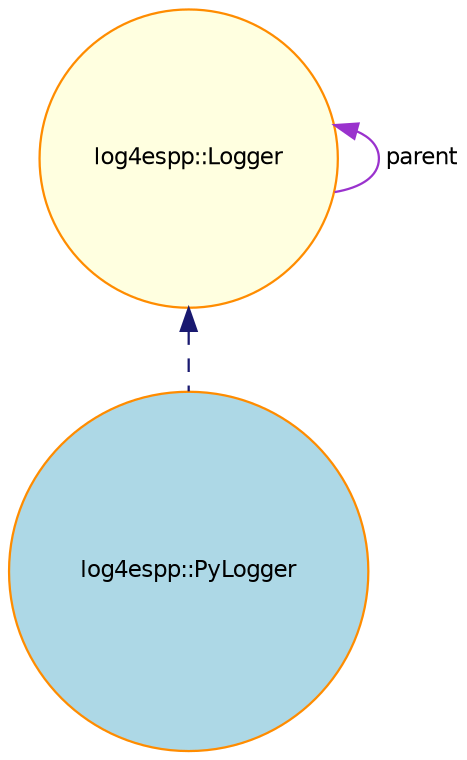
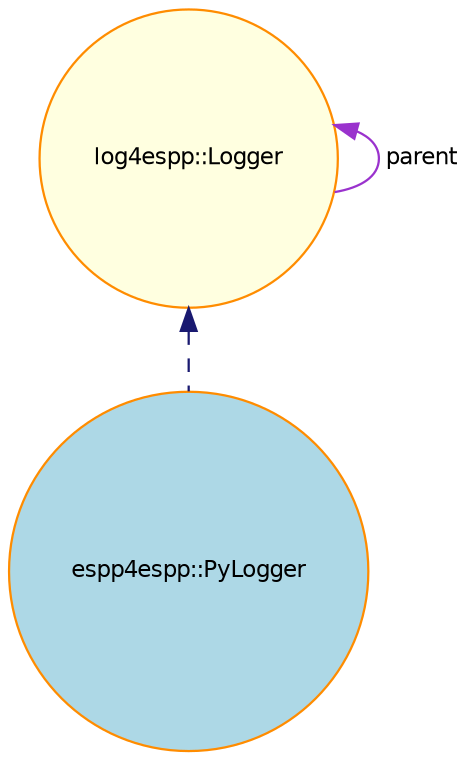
node "log4espp::PyLogger": label "log4espp::PyLogger" -> "espp4espp::PyLogger"
